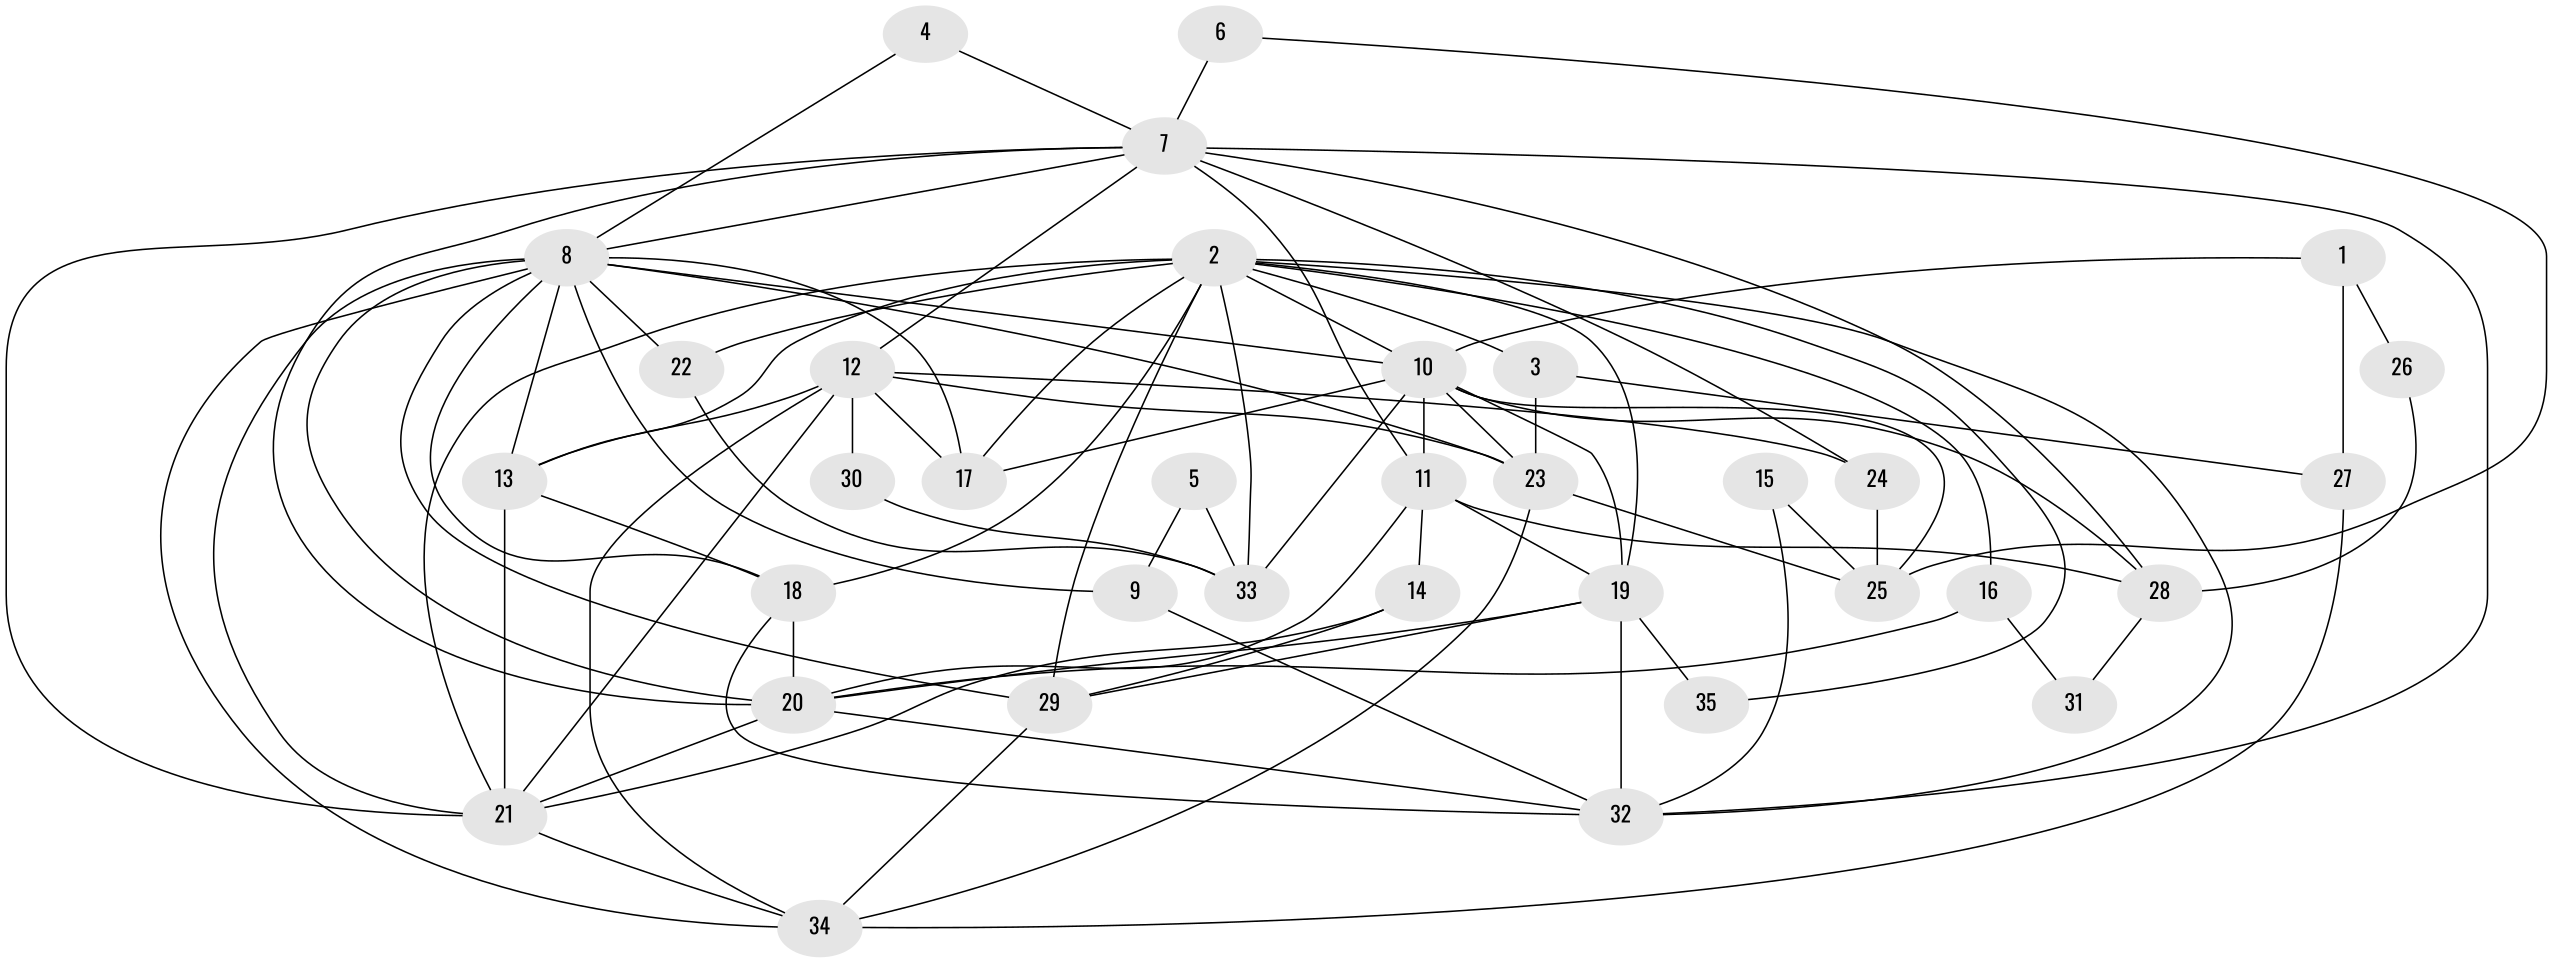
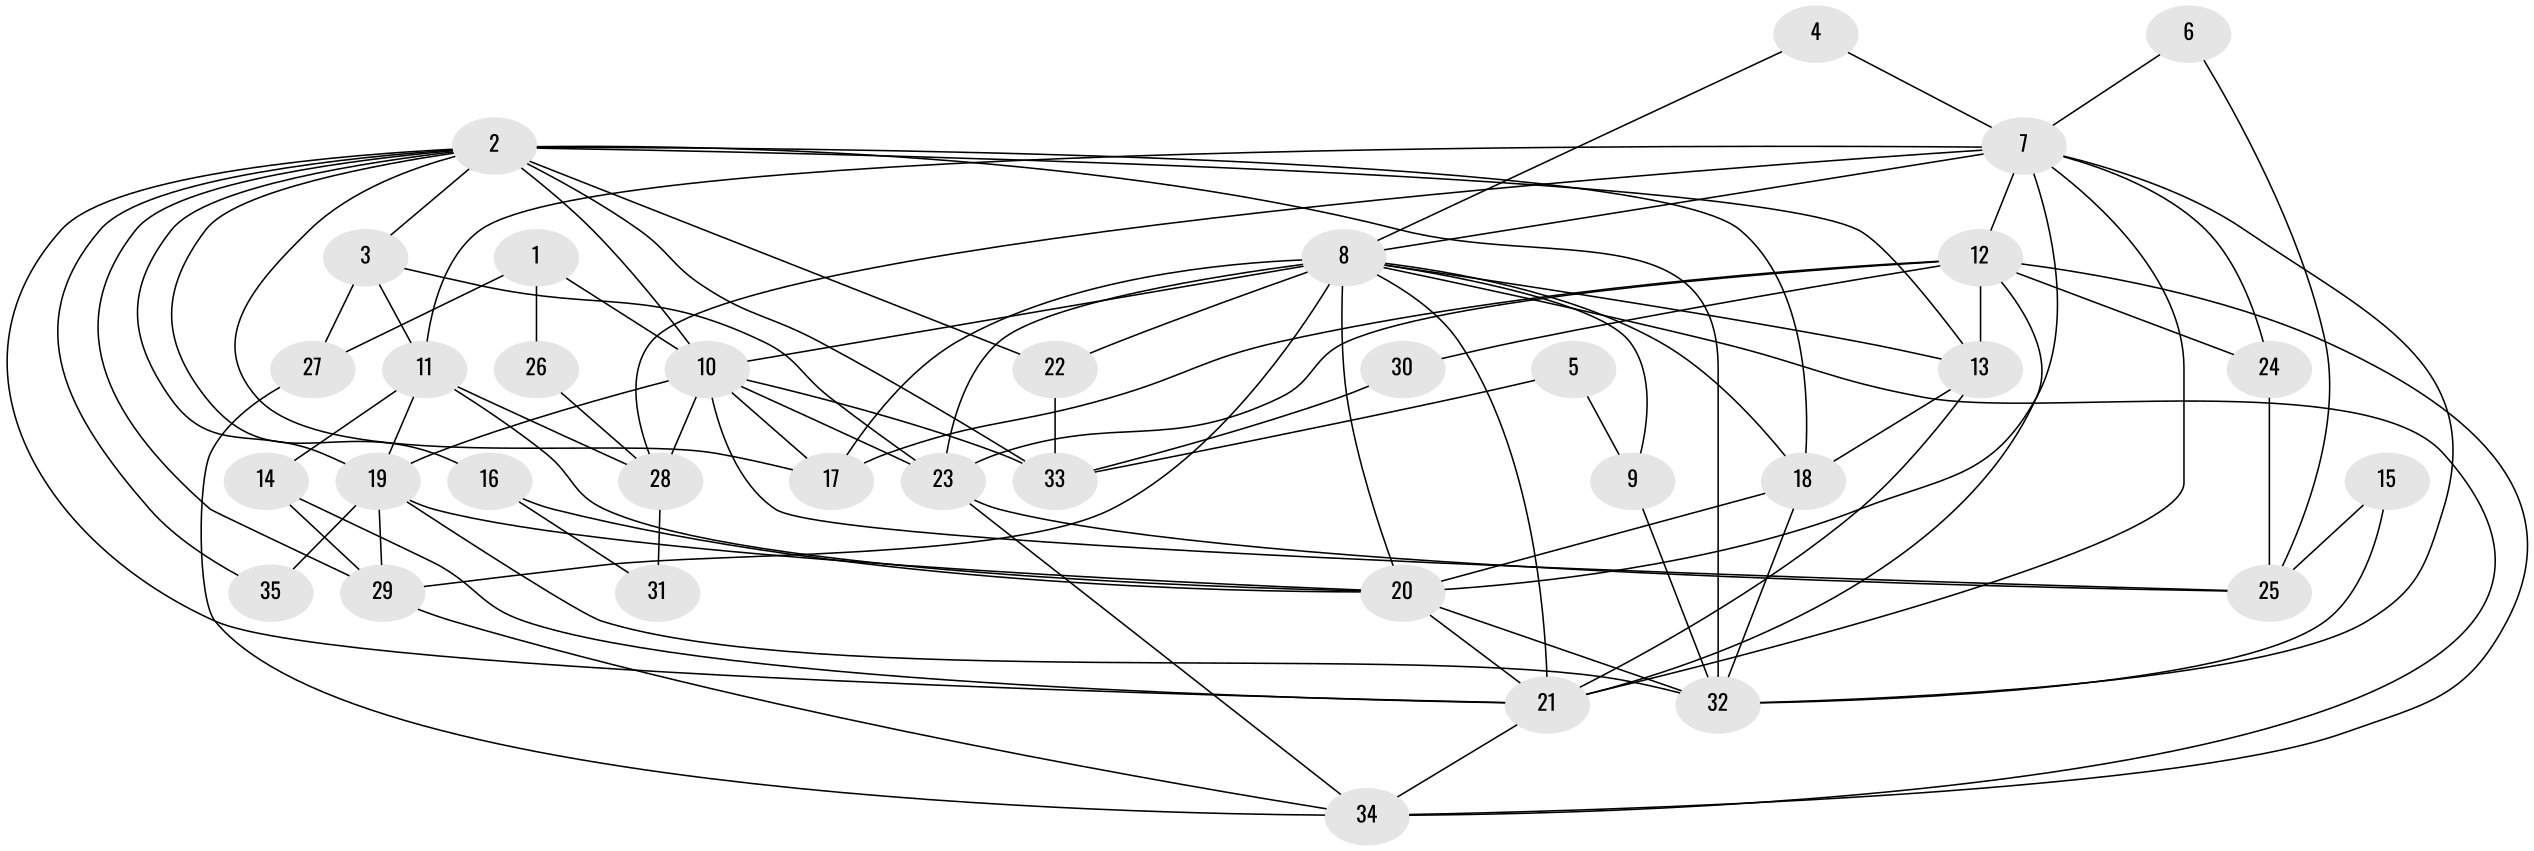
edge "10" -- "11": now "3" -- "11"
